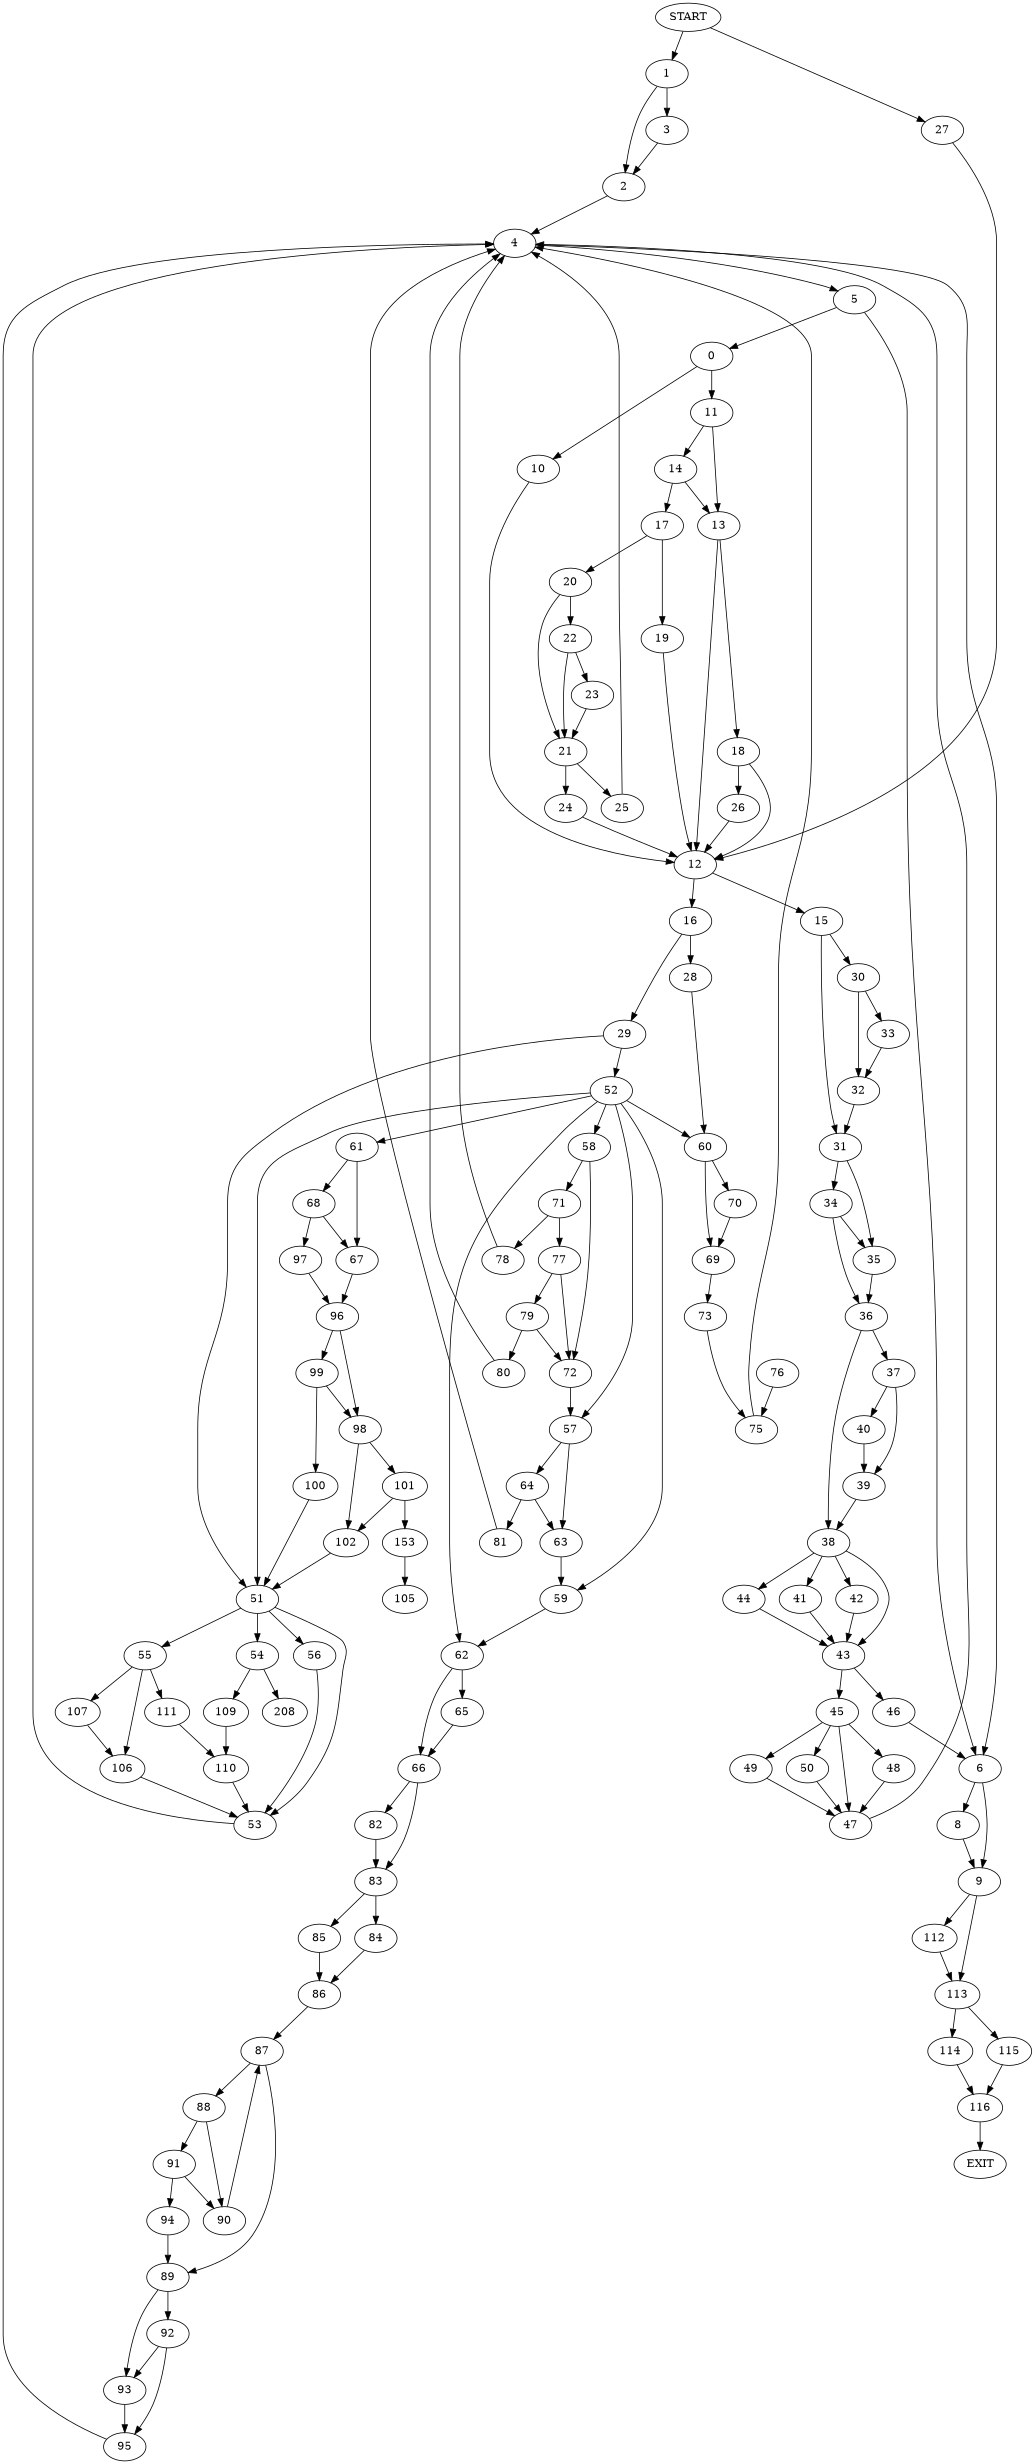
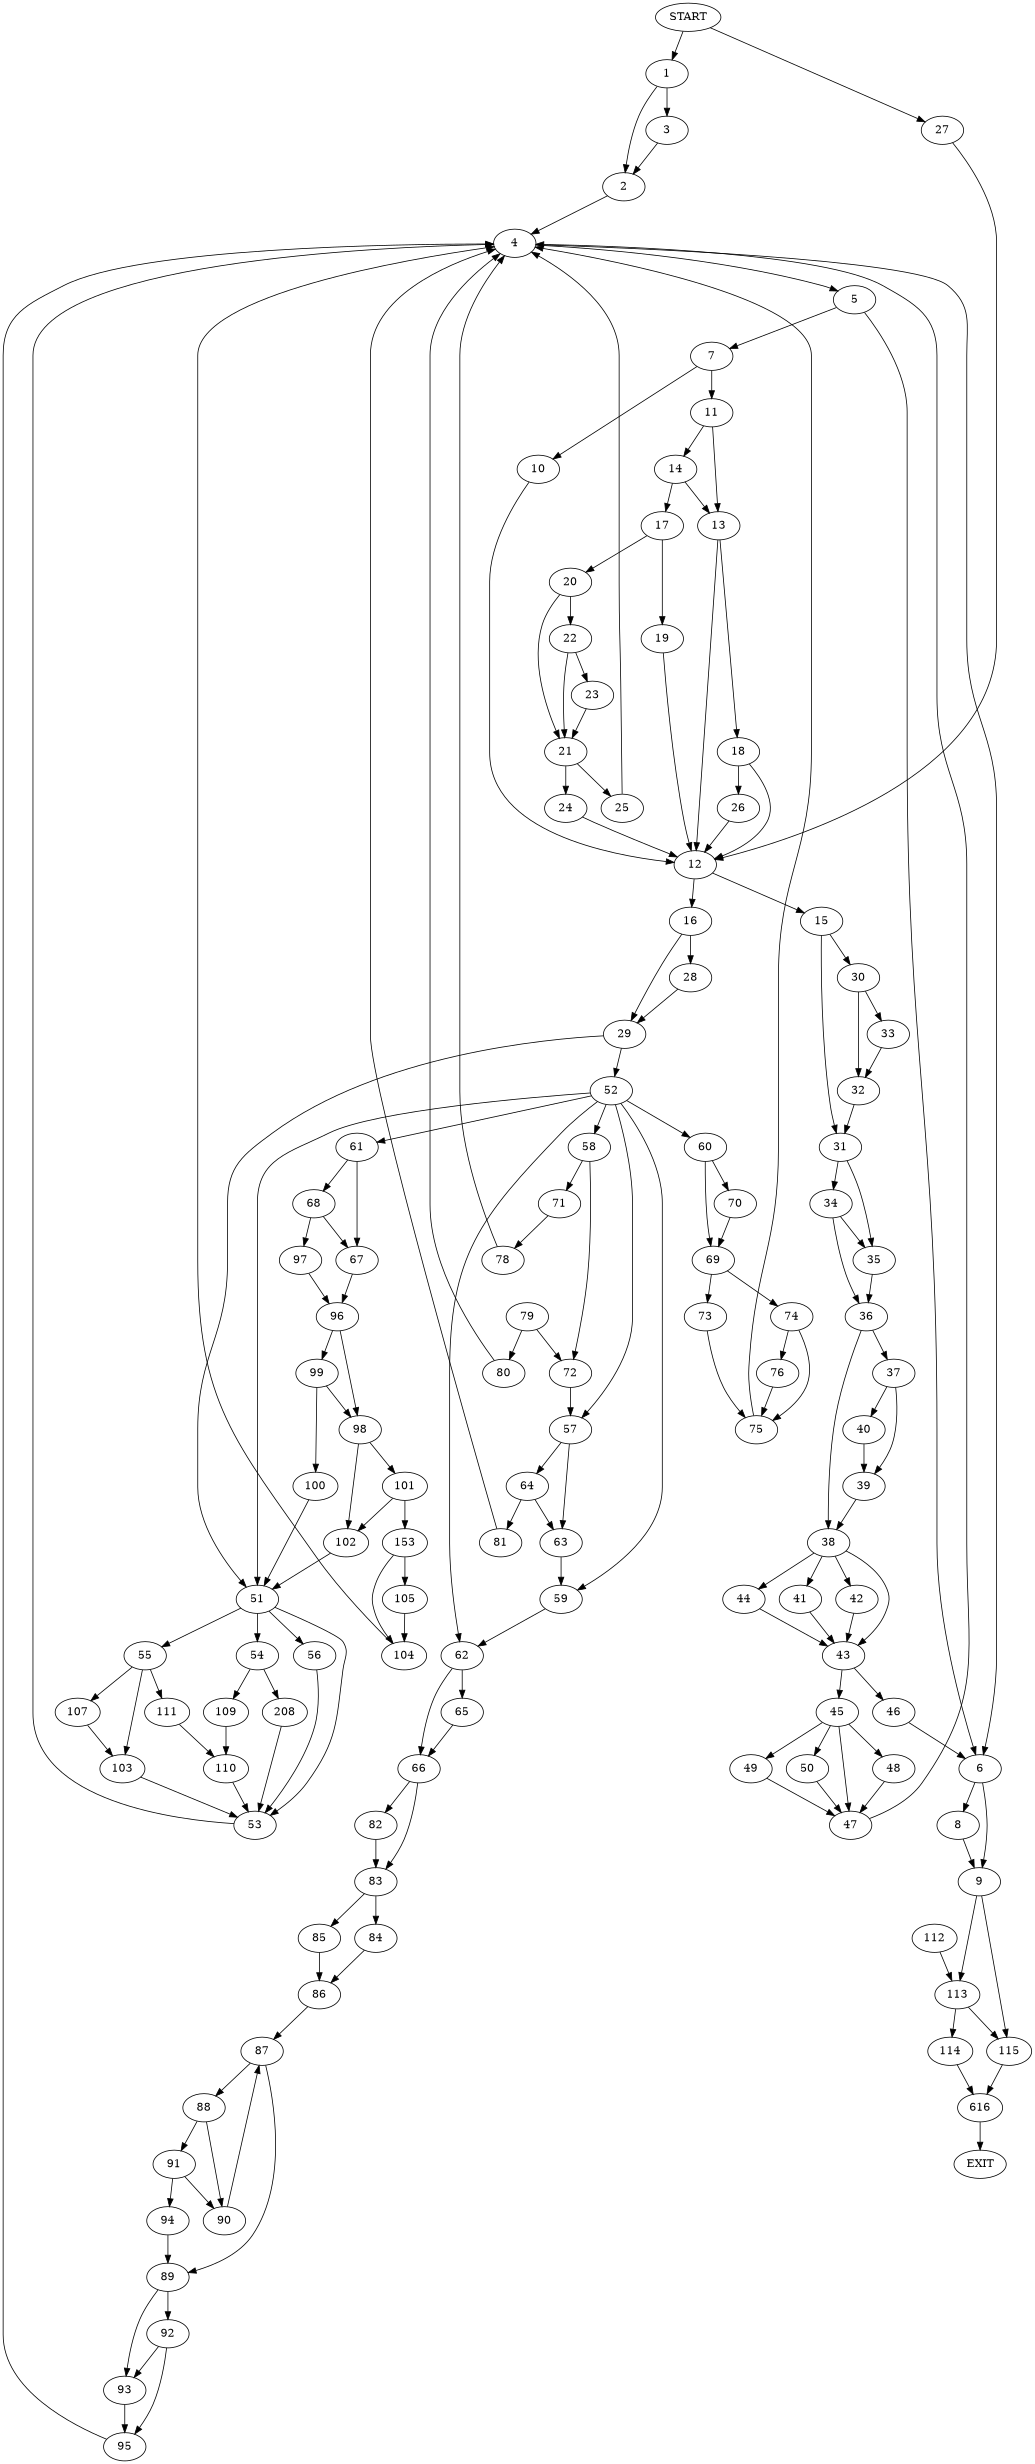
node "0": label "0" -> "7"
edge "28" -> "60": now "28" -> "29"
node "77": removed
node "74": added
node "104": added
edge "208" -> "53": added
node "106": label "106" -> "103"
edge "9" -> "112": now "9" -> "115"
node "116": label "116" -> "616"
